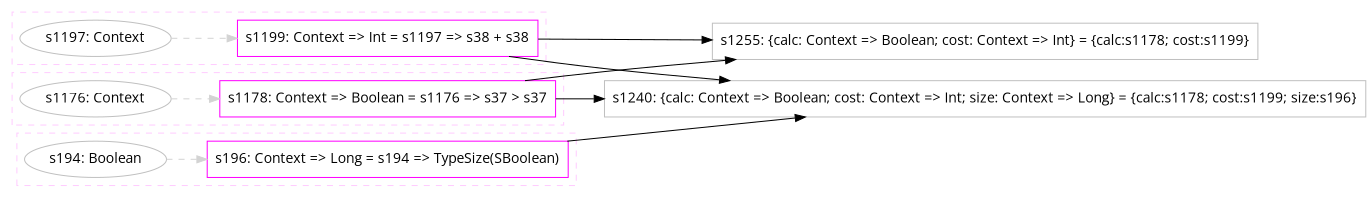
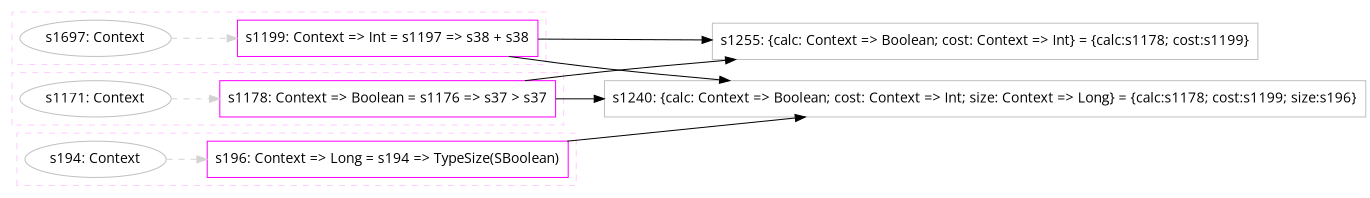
node "s1197: Context": label "s1197: Context" -> "s1697: Context"
node "s1176: Context": label "s1176: Context" -> "s1171: Context"
node "s194: Boolean": label "s194: Boolean" -> "s194: Context"
